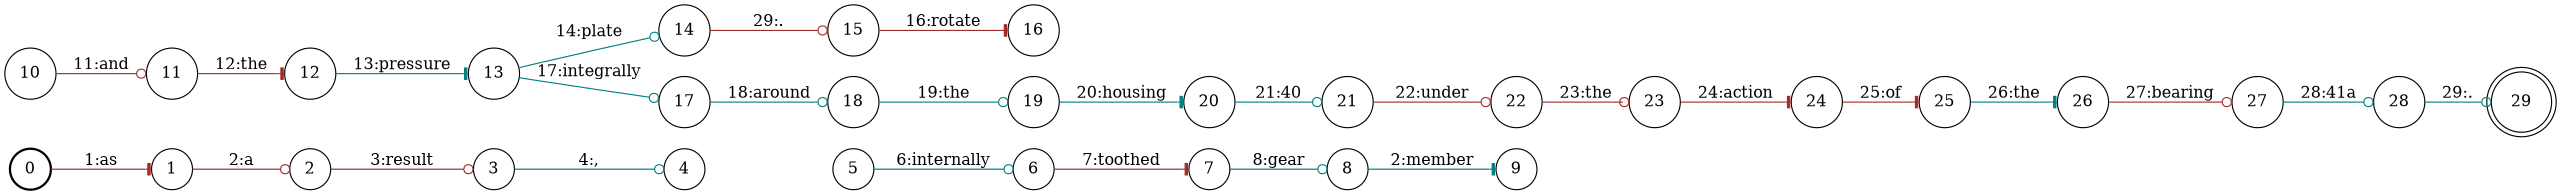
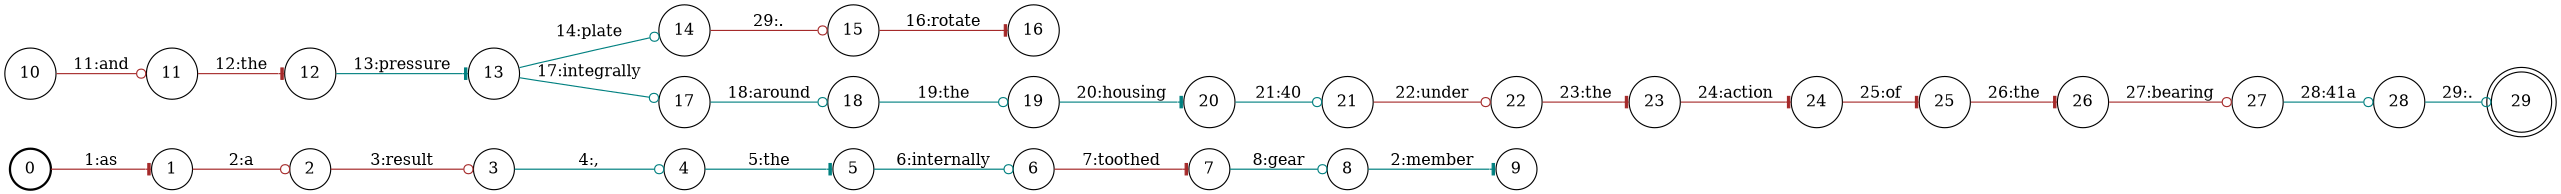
edge "22" -> "23": arrowhead odot -> tee
edge "25" -> "26": color teal -> brown
edge "4" -> "5": added, label "5:the"
